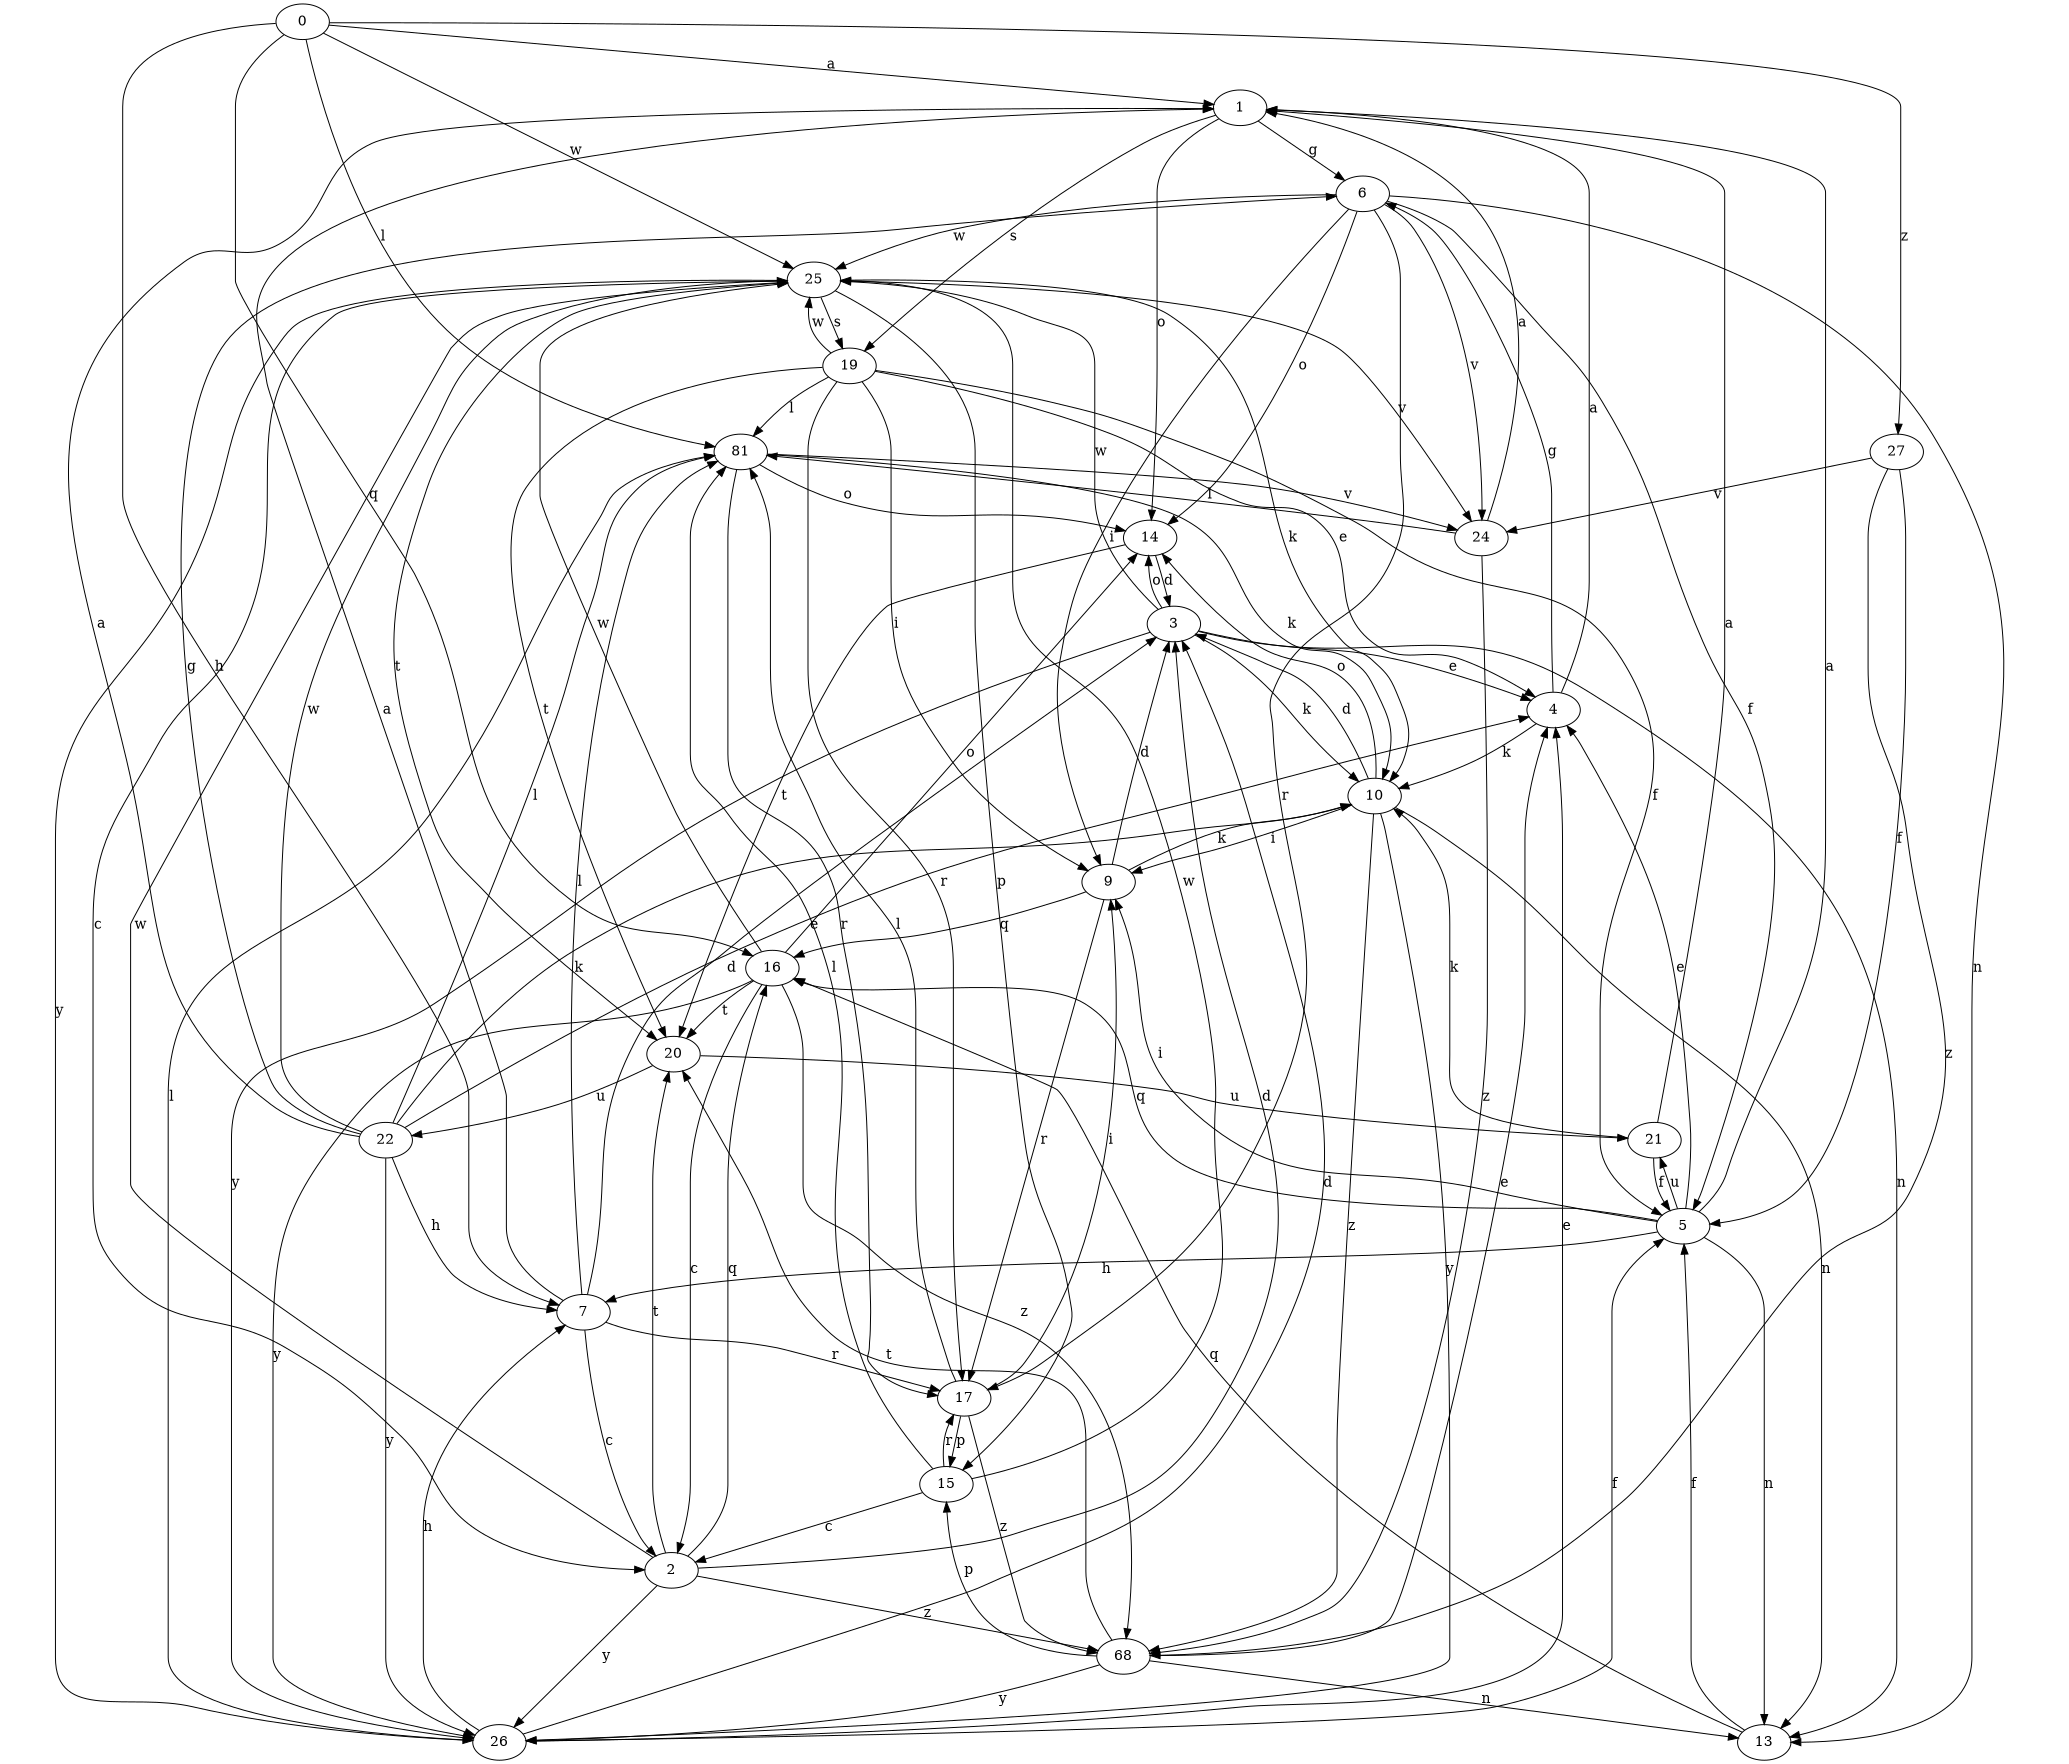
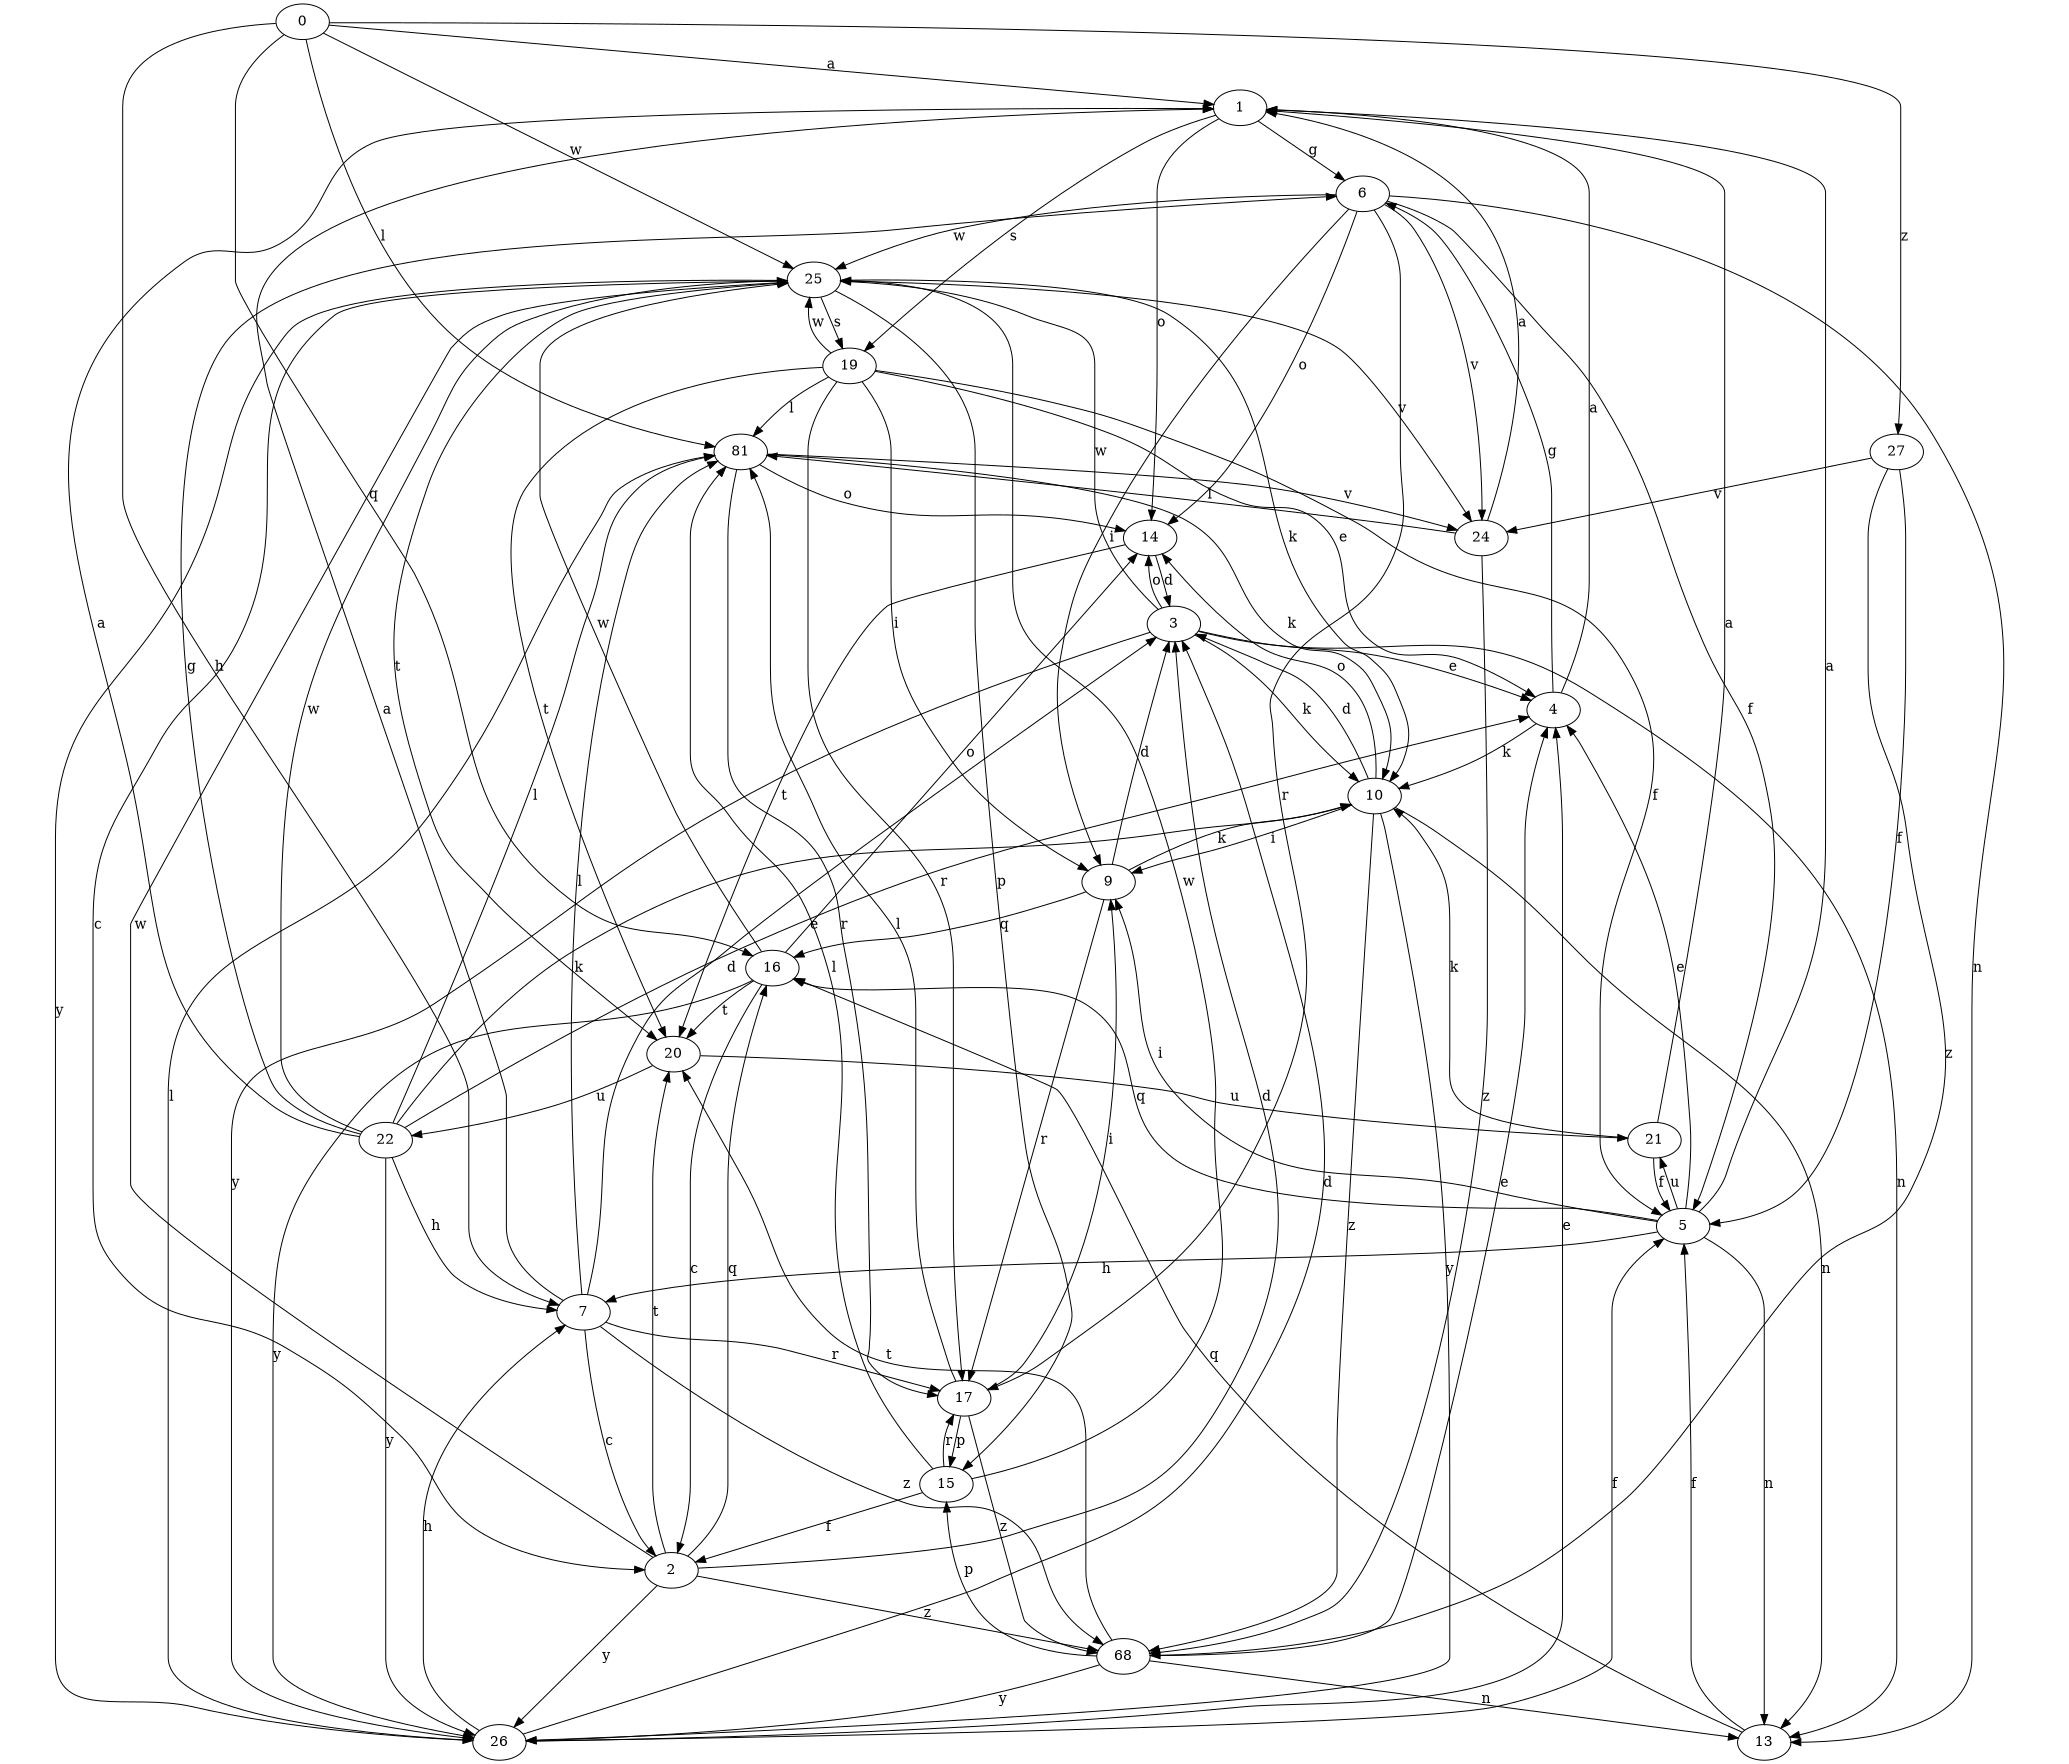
edge "16" -> "68": now "7" -> "68"
edge "15" -> "2": label "c" -> "f"
